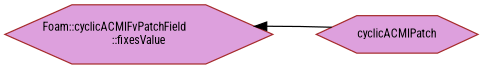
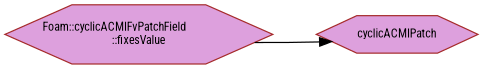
edge "cyclicACMIPatch" -> "Foam::cyclicACMIFvPatchField ::fixesValue": reversed
